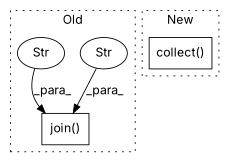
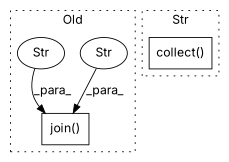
cluster "New": label "New" -> "Str"
